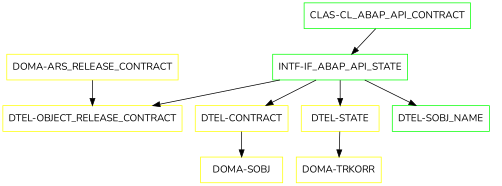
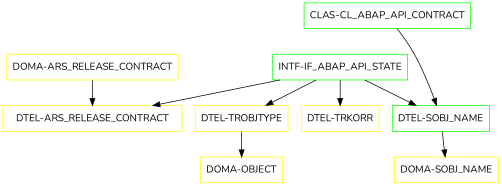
edge "CLAS-CL_ABAP_API_CONTRACT" -> "INTF-IF_ABAP_API_STATE": now "CLAS-CL_ABAP_API_CONTRACT" -> "DTEL-SOBJ_NAME"
node "DTEL-OBJECT_RELEASE_CONTRACT": label "DTEL-OBJECT_RELEASE_CONTRACT" -> "DTEL-ARS_RELEASE_CONTRACT"
node "DTEL-CONTRACT": label "DTEL-CONTRACT" -> "DTEL-TROBJTYPE"
node "DTEL-STATE": label "DTEL-STATE" -> "DTEL-TRKORR"
node "DOMA-SOBJ": label "DOMA-SOBJ" -> "DOMA-OBJECT"
node "DOMA-TRKORR": removed
node "DOMA-SOBJ_NAME": added
